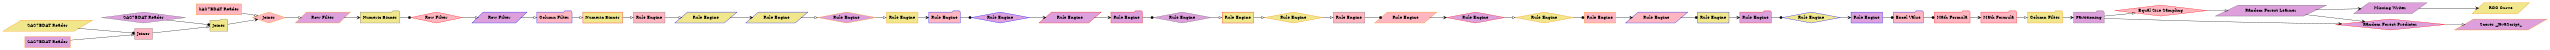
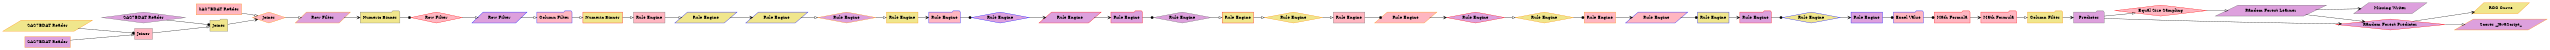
edge "Missing Writer" -> "ROC Curve": now "Random Forest Predictor" -> "ROC Curve"
node "Partitioning": label "Partitioning" -> "Predictor"
